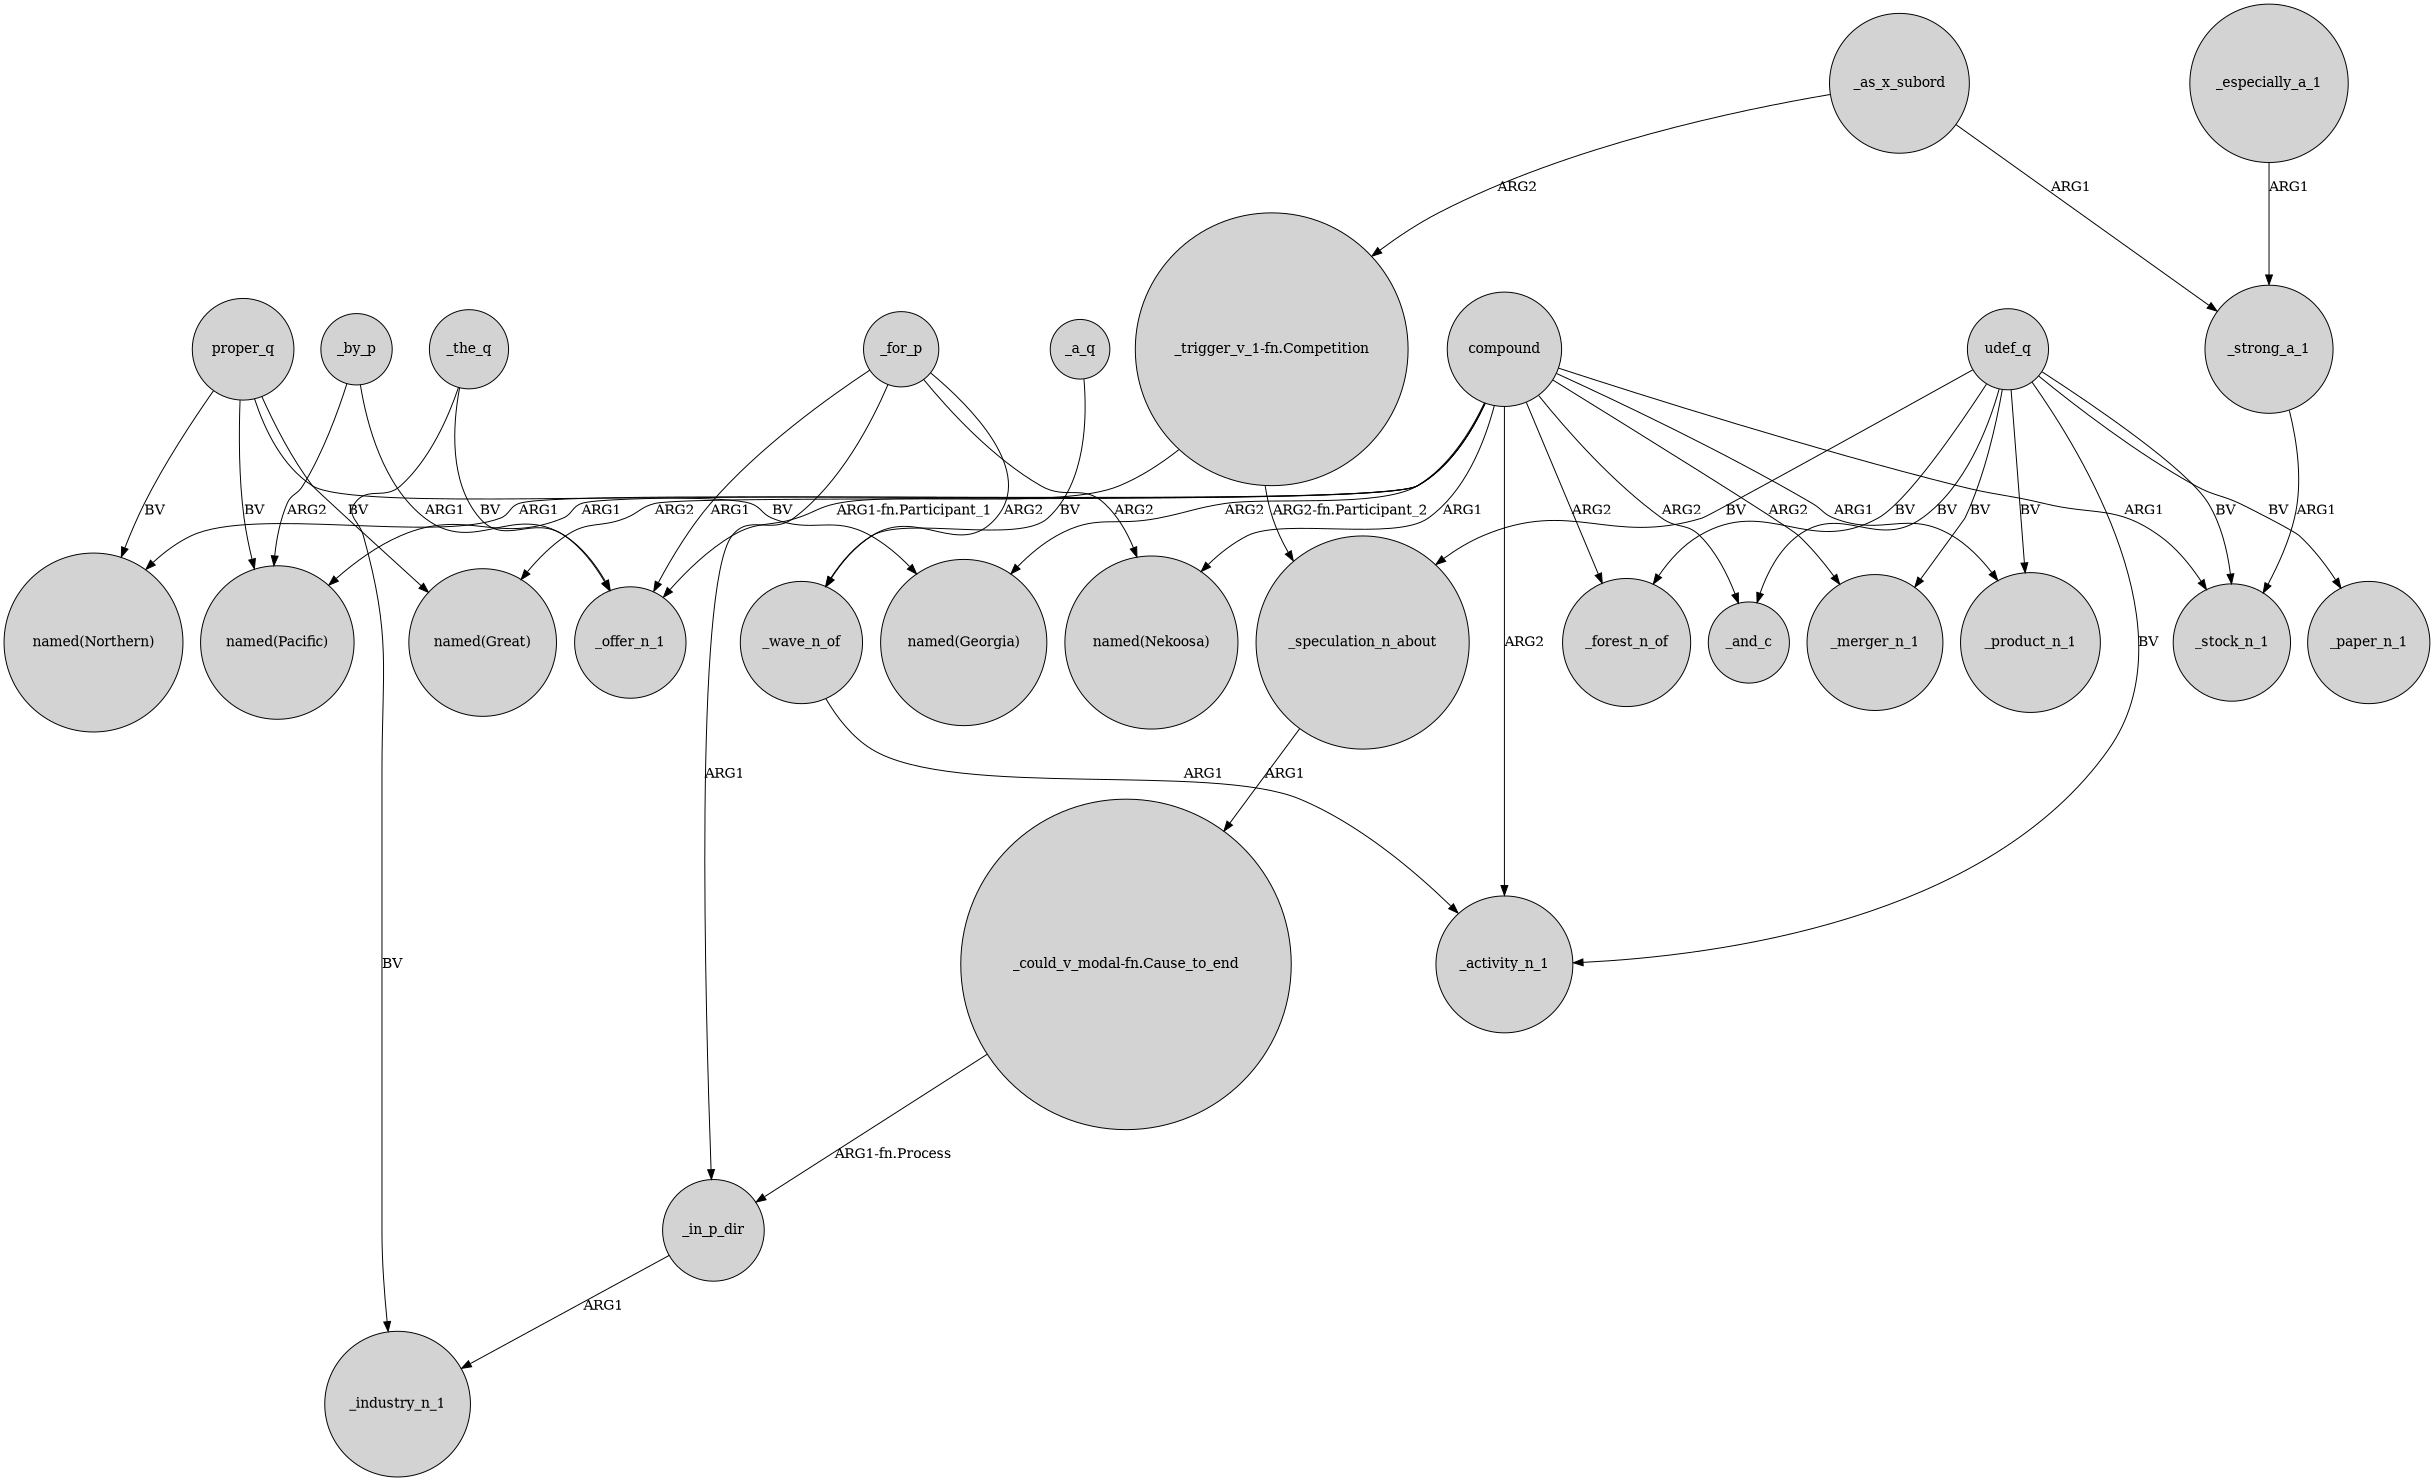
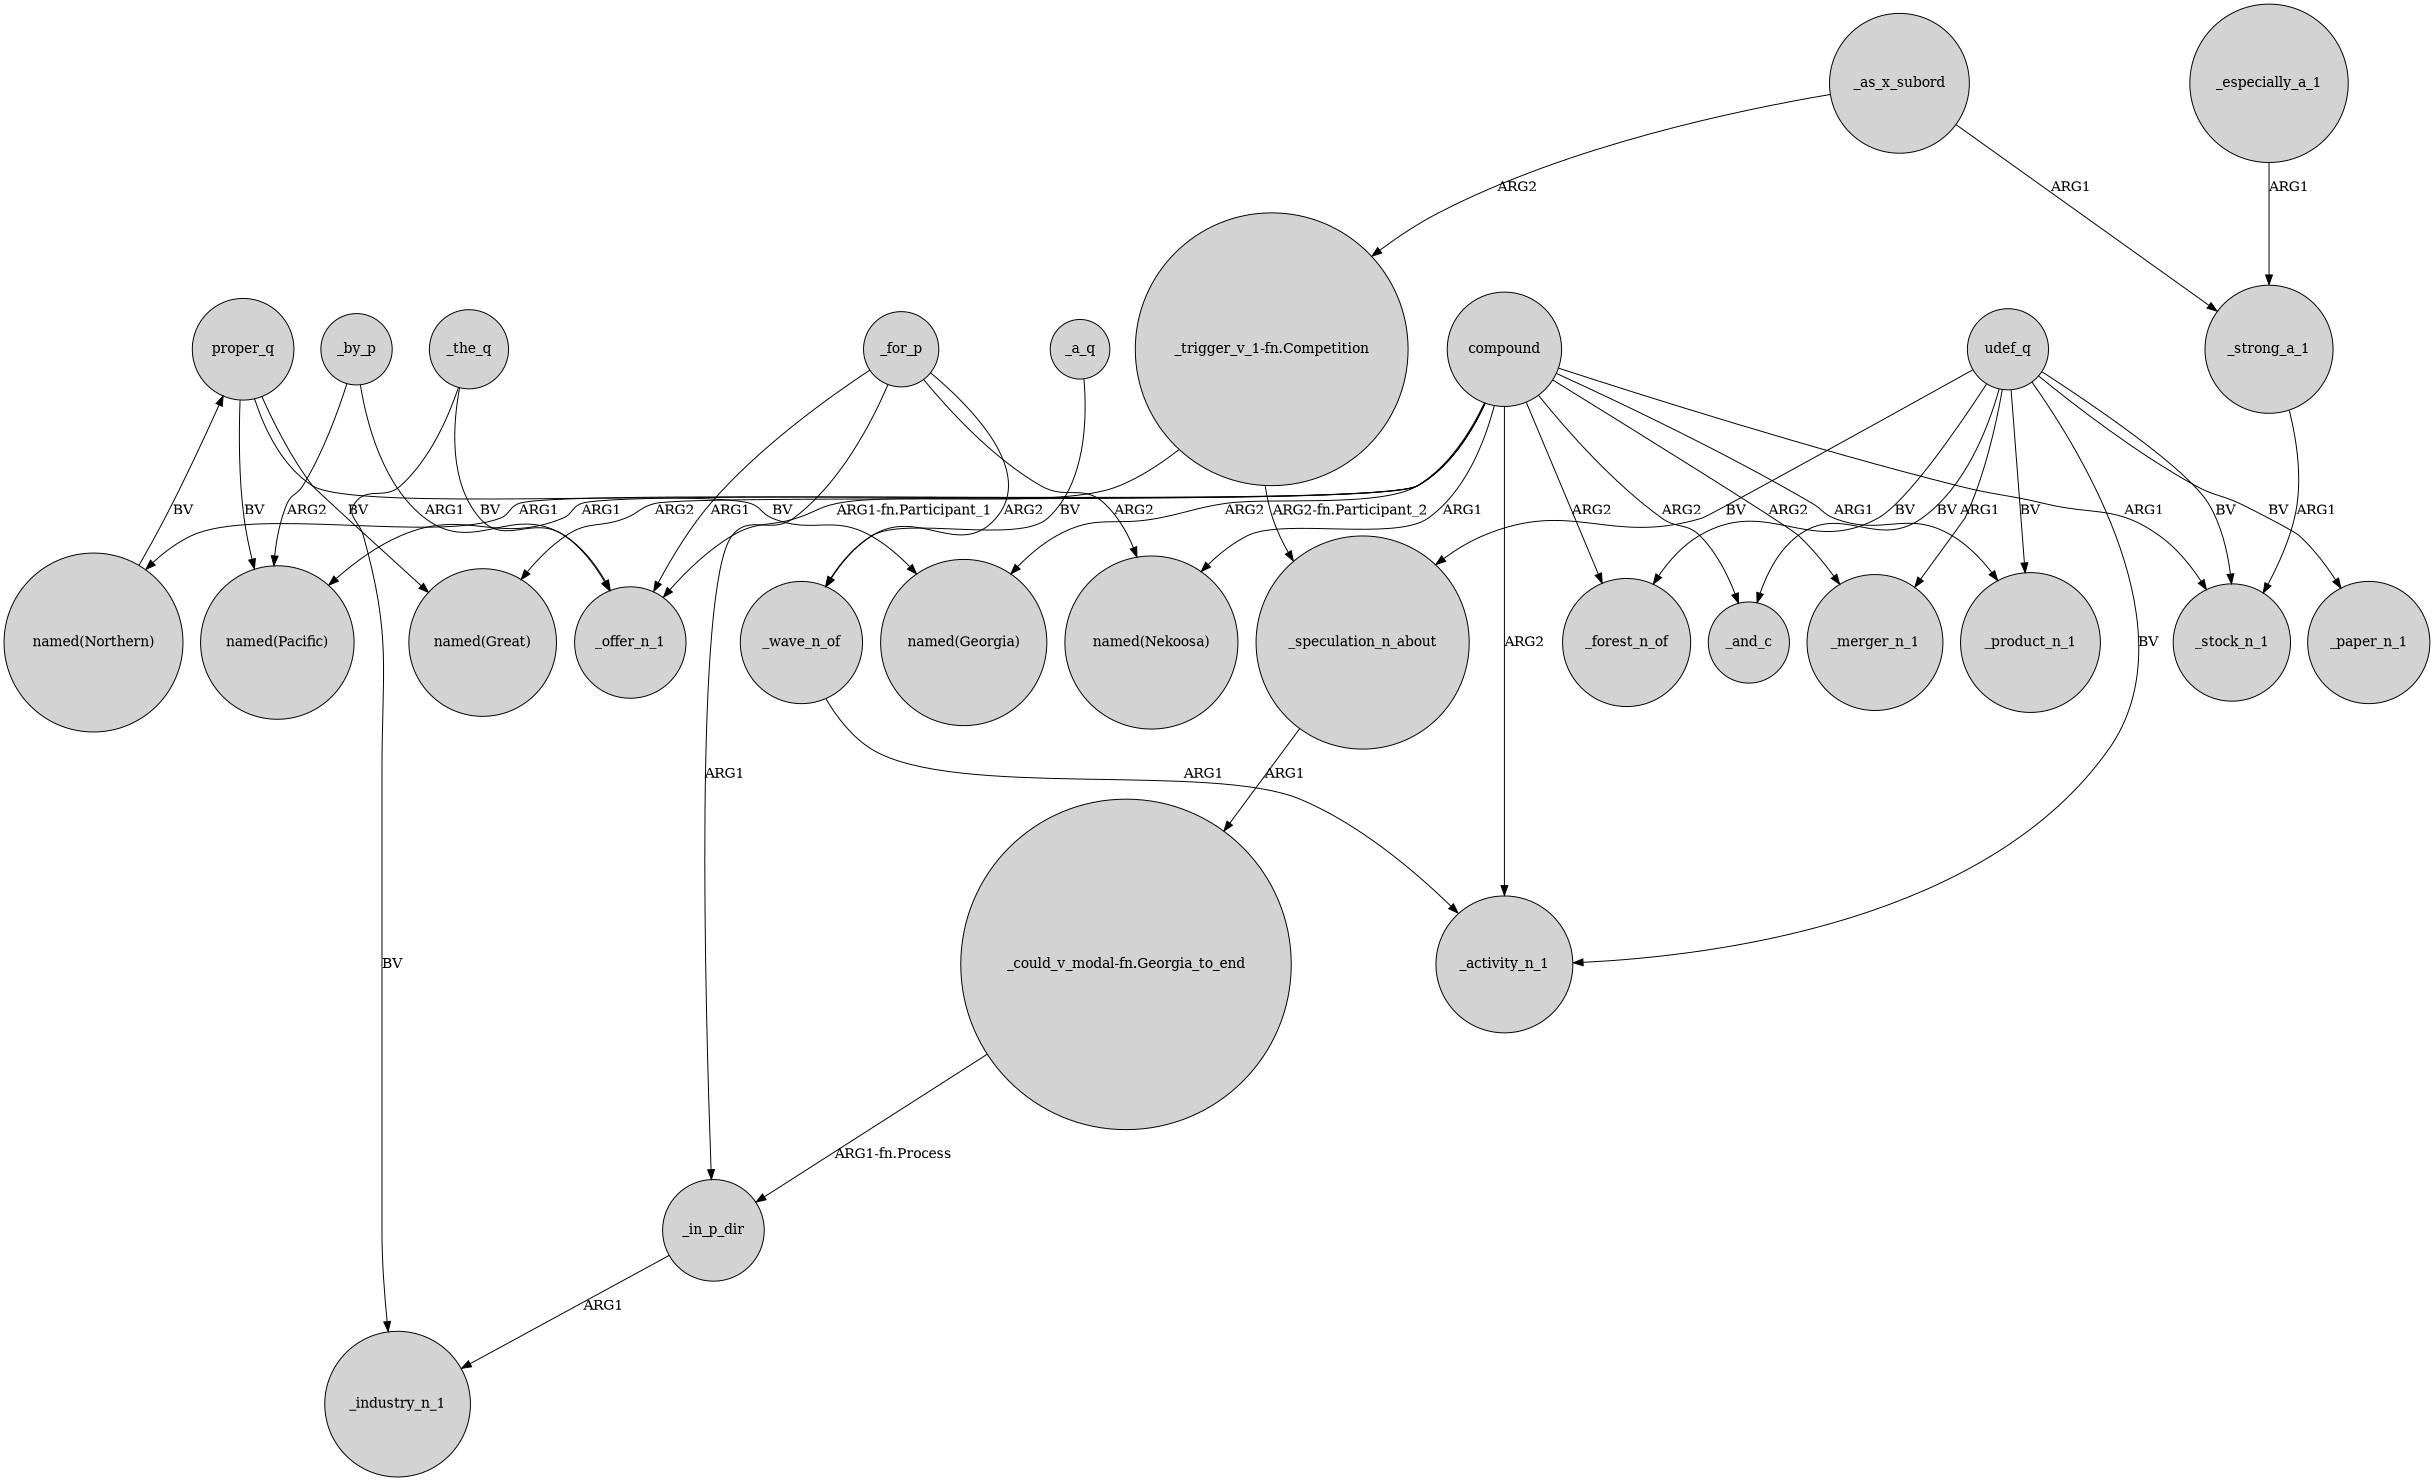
edge "proper_q" -> "named(Northern)": reversed
edge "udef_q" -> "_merger_n_1": label "BV" -> "ARG1"
node "_could_v_modal-fn.Cause_to_end": label "_could_v_modal-fn.Cause_to_end" -> "_could_v_modal-fn.Georgia_to_end"
